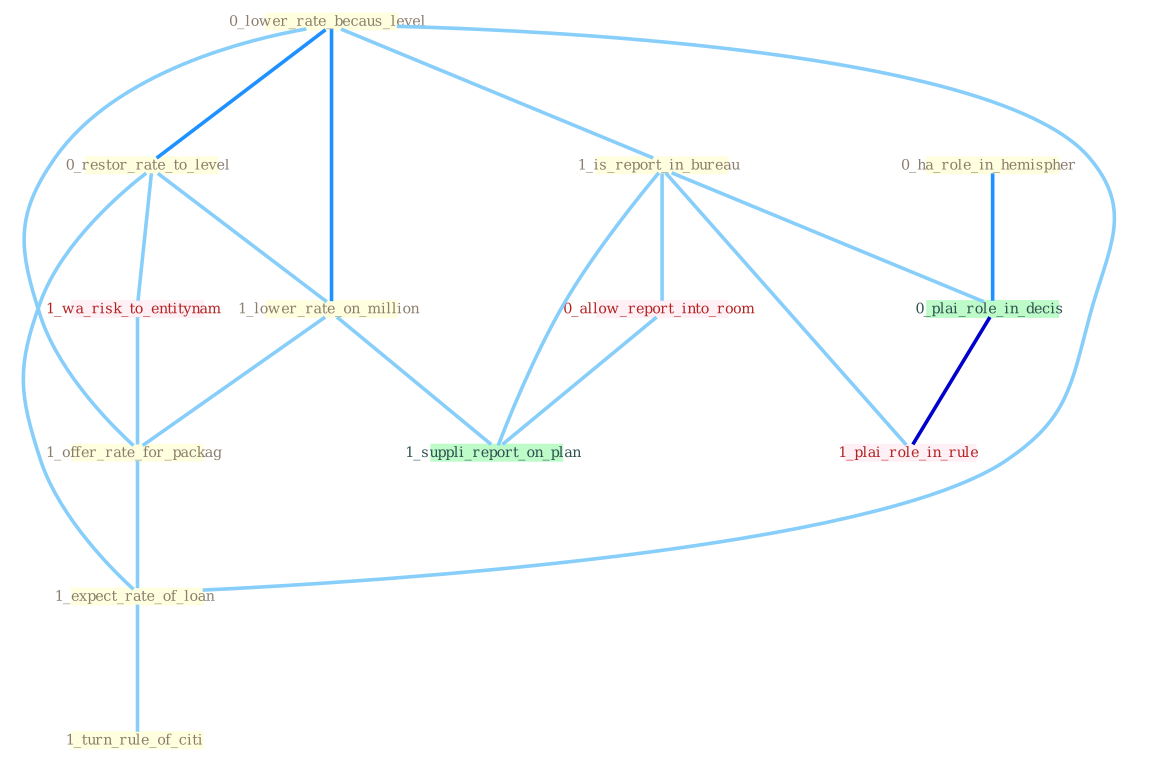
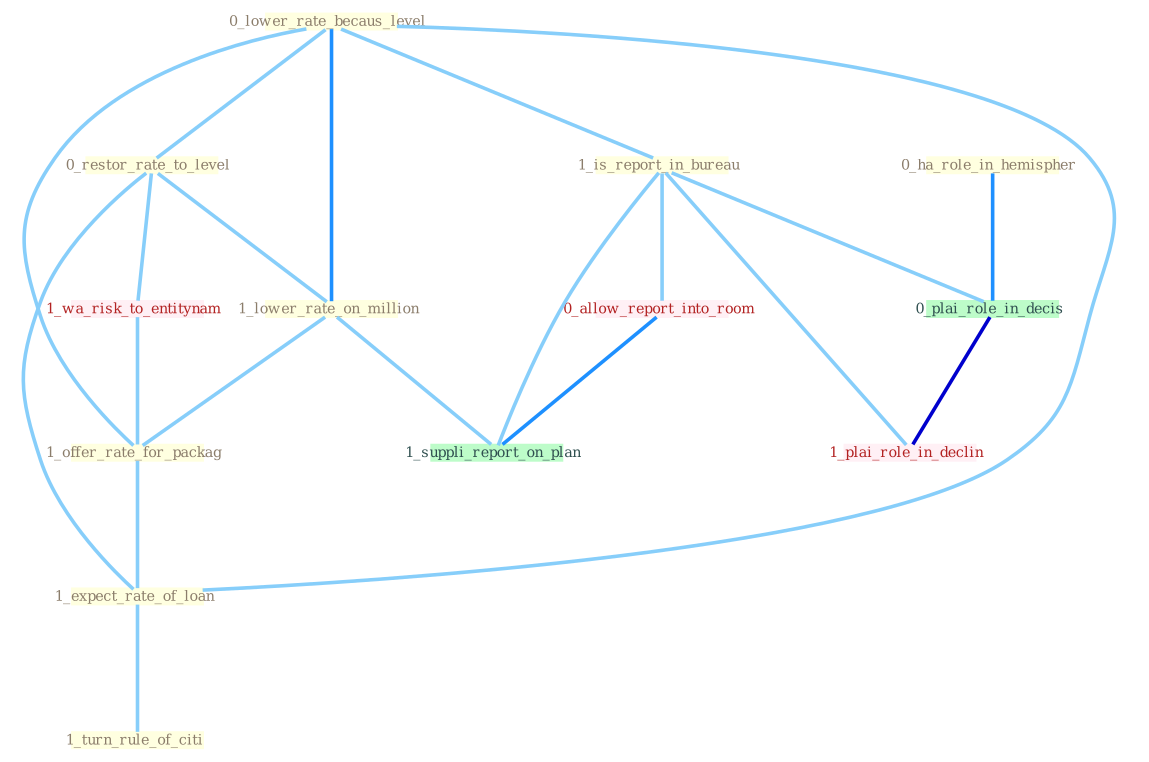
edge "0_lower_rate_becaus_level" -- "0_restor_rate_to_level": color #1e90ff -> #87cefa
edge "0_allow_report_into_room" -- "1_suppli_report_on_plan": color #87cefa -> #1e90ff
node "1_plai_role_in_rule": label "1_plai_role_in_rule" -> "1_plai_role_in_declin"
